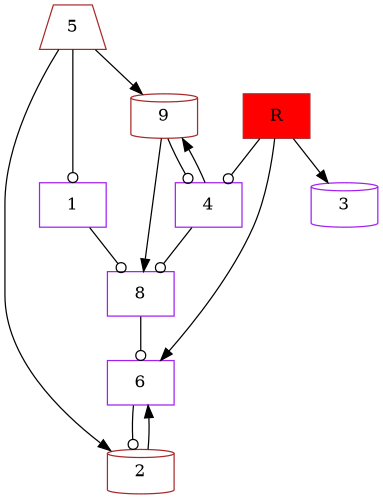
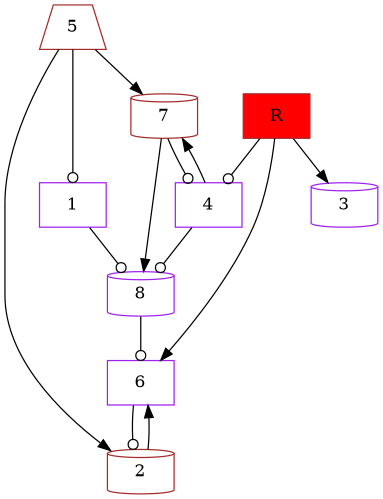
node "9": label "9" -> "7"
node "8": shape box -> cylinder
